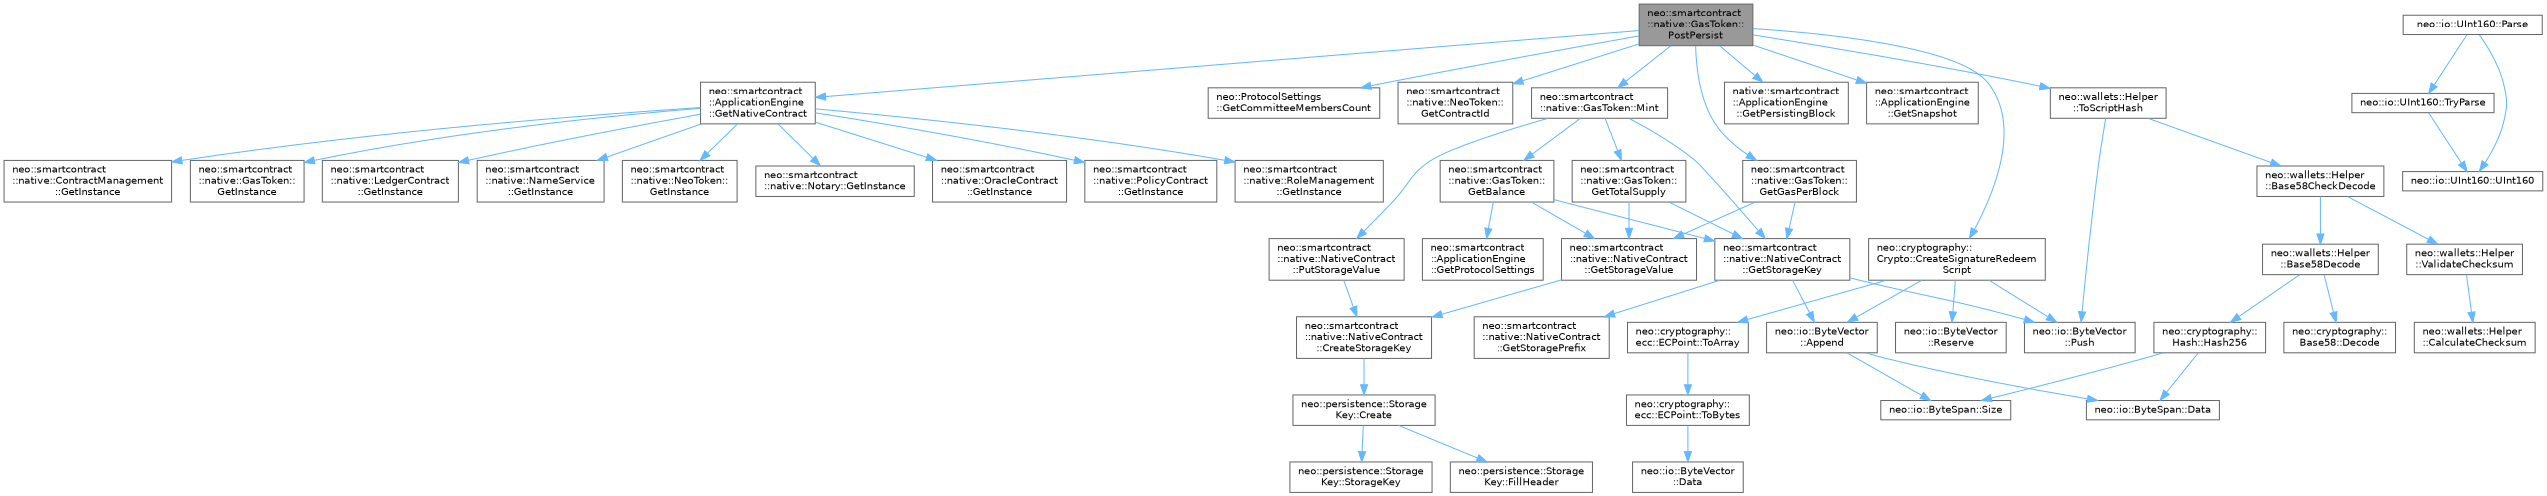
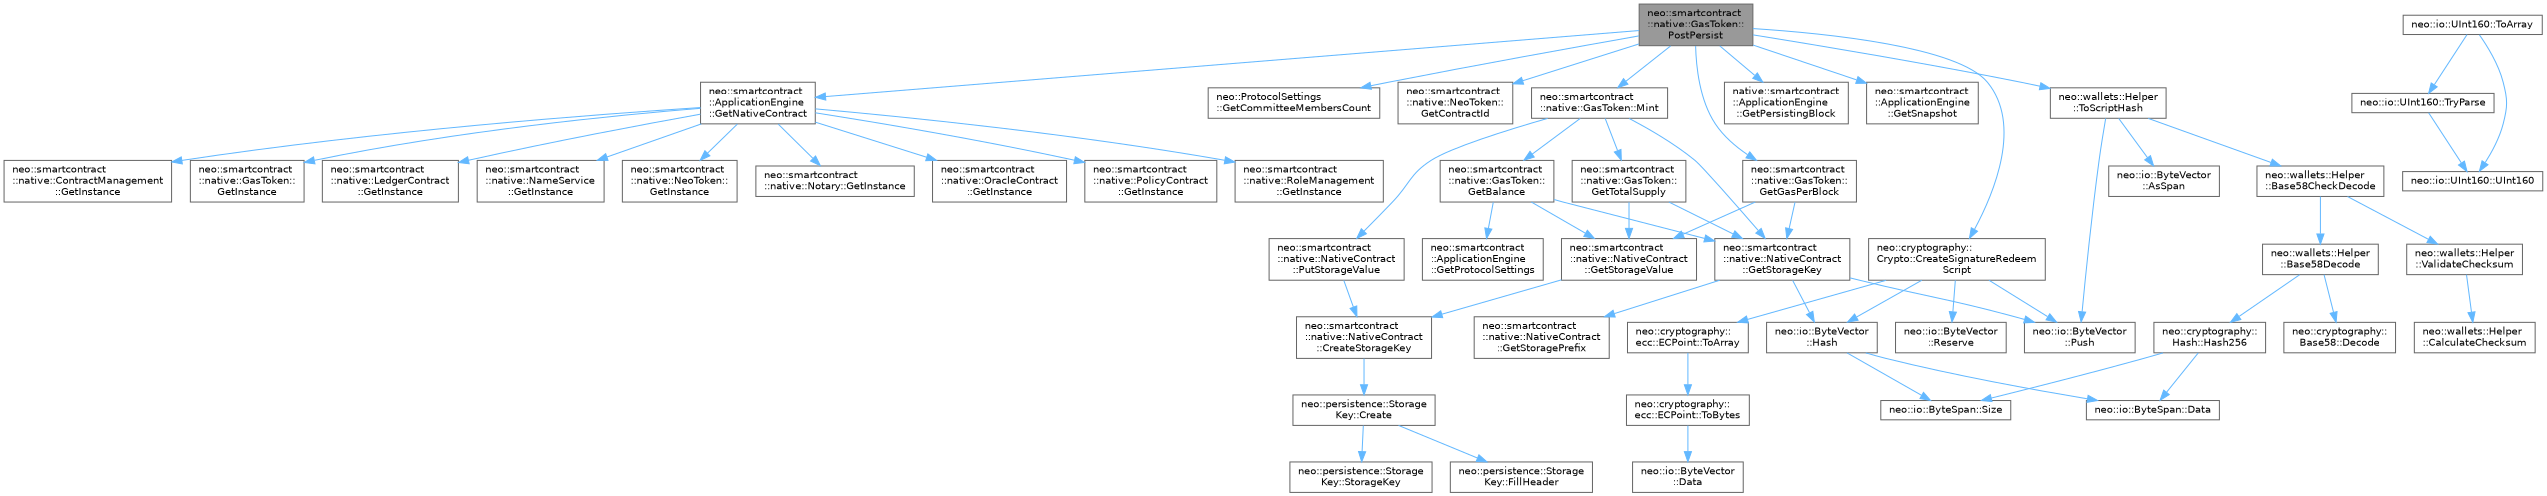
node "neo::io::UInt160::Parse": label "neo::io::UInt160::Parse" -> "neo::io::UInt160::ToArray"
node "neo::io::ByteVector ::AsSpan": added
node "neo::io::ByteVector ::Append": label "neo::io::ByteVector ::Append" -> "neo::io::ByteVector ::Hash"
